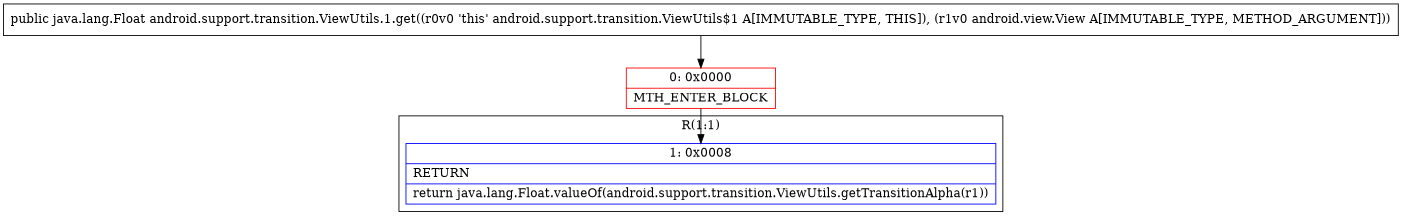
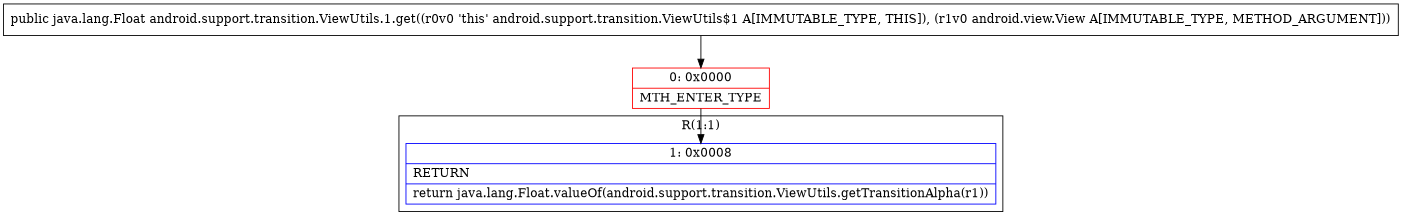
node "0: 0x0000": text "MTH_ENTER_BLOCK" -> "MTH_ENTER_TYPE"
